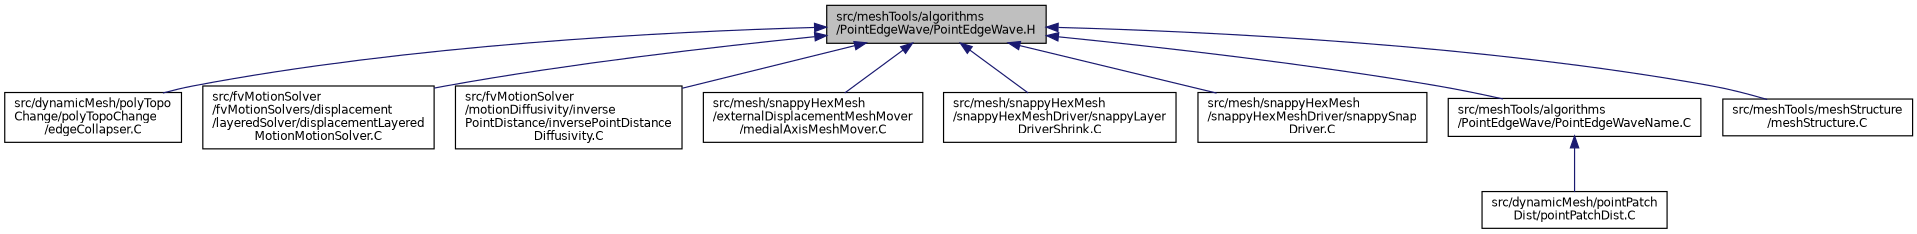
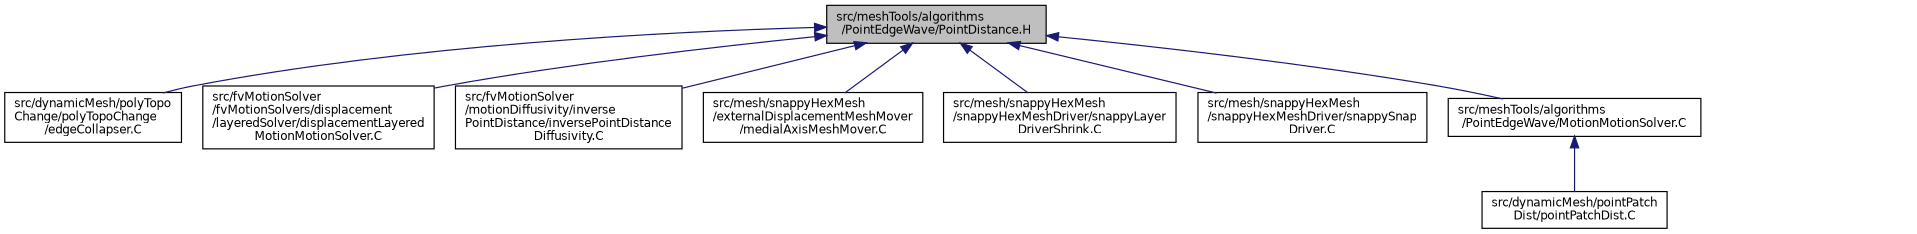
node "src/meshTools/algorithms /PointEdgeWave/PointEdgeWave.H": label "src/meshTools/algorithms /PointEdgeWave/PointEdgeWave.H" -> "src/meshTools/algorithms /PointEdgeWave/PointDistance.H"
node "src/meshTools/algorithms /PointEdgeWave/PointEdgeWaveName.C": label "src/meshTools/algorithms /PointEdgeWave/PointEdgeWaveName.C" -> "src/meshTools/algorithms /PointEdgeWave/MotionMotionSolver.C"
node "src/meshTools/meshStructure /meshStructure.C": removed
